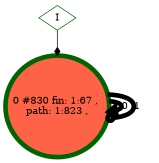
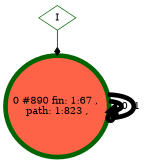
node "0 #830 fin: 1:67 , path: 1:823 ,": label "0 #830 fin: 1:67 , path: 1:823 ," -> "0 #890 fin: 1:67 , path: 1:823 ,"
